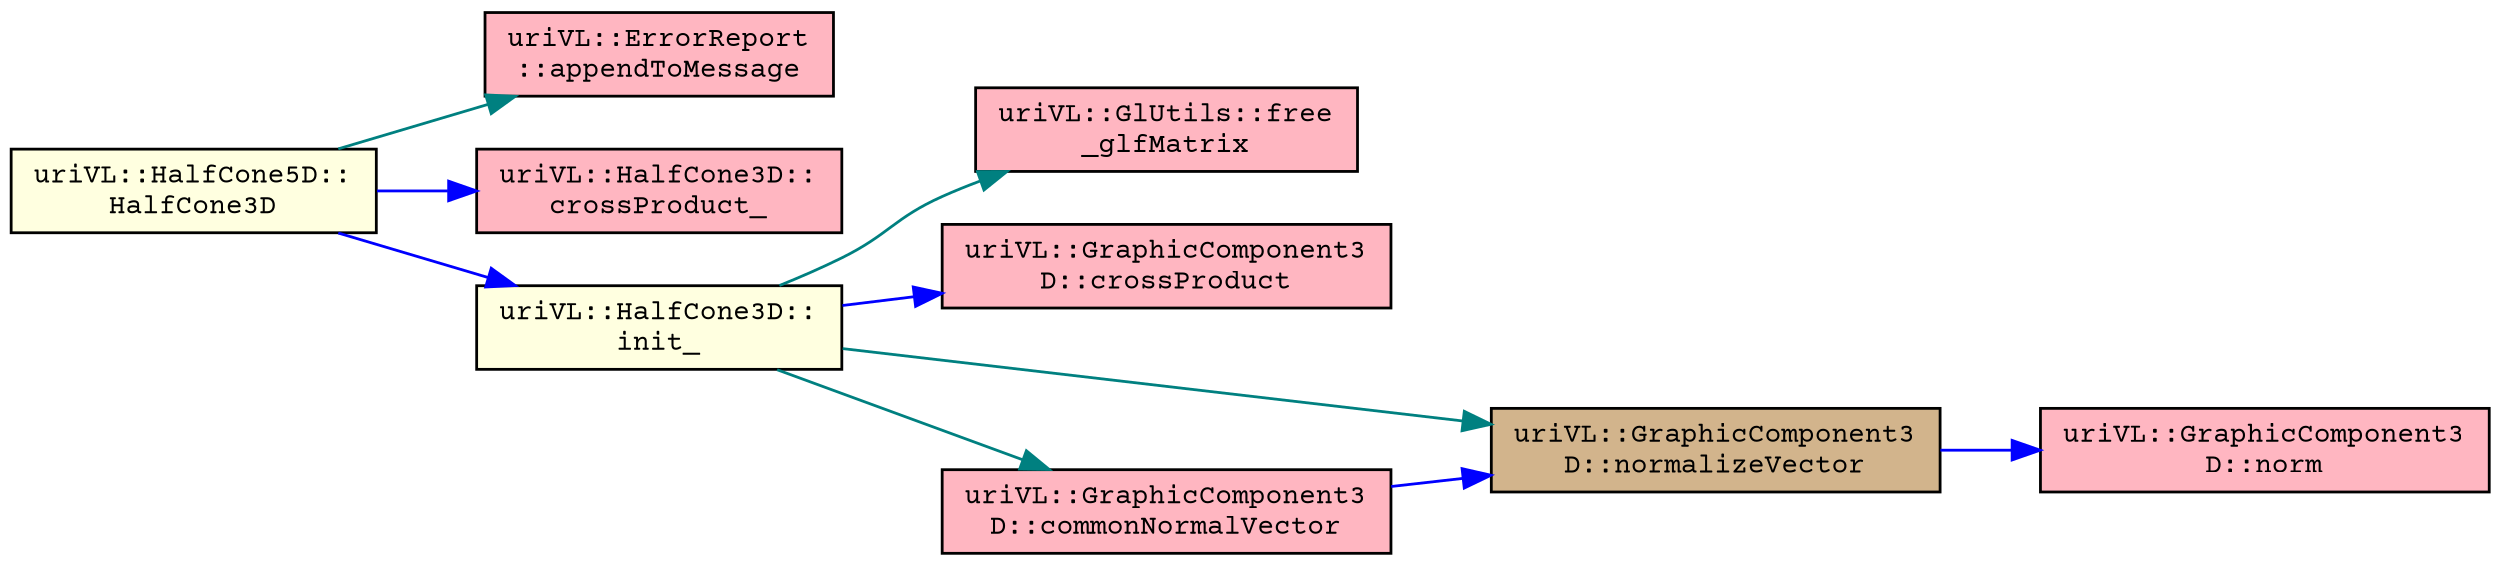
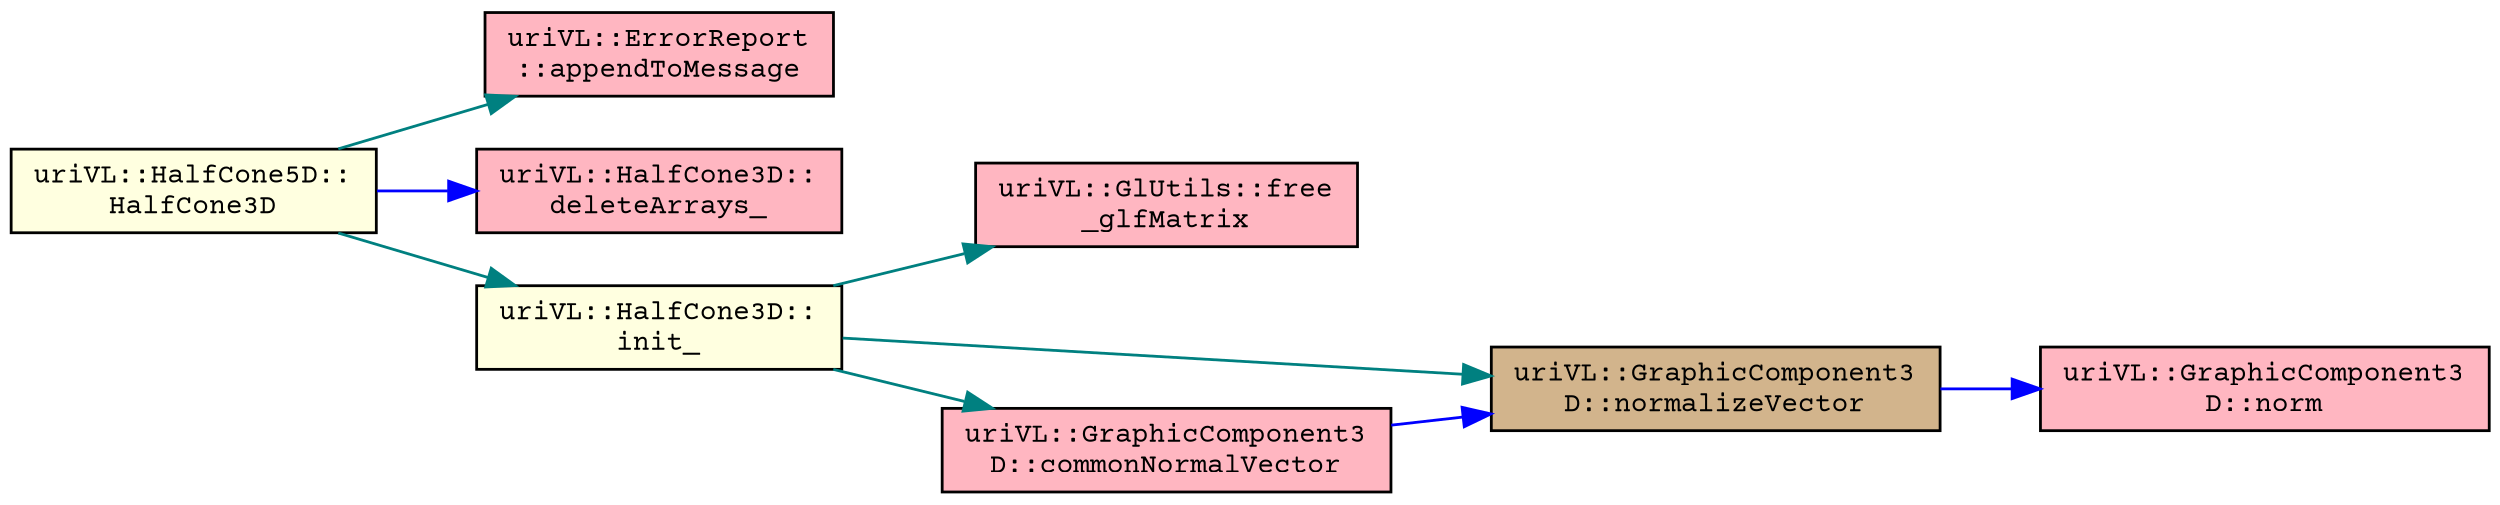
node "uriVL::HalfCone3D:: crossProduct_": label "uriVL::HalfCone3D:: crossProduct_" -> "uriVL::HalfCone3D:: deleteArrays_"
edge "uriVL::HalfCone5D:: HalfCone3D" -> "uriVL::HalfCone3D:: init_": color blue -> teal
node "uriVL::GraphicComponent3 D::crossProduct": removed
